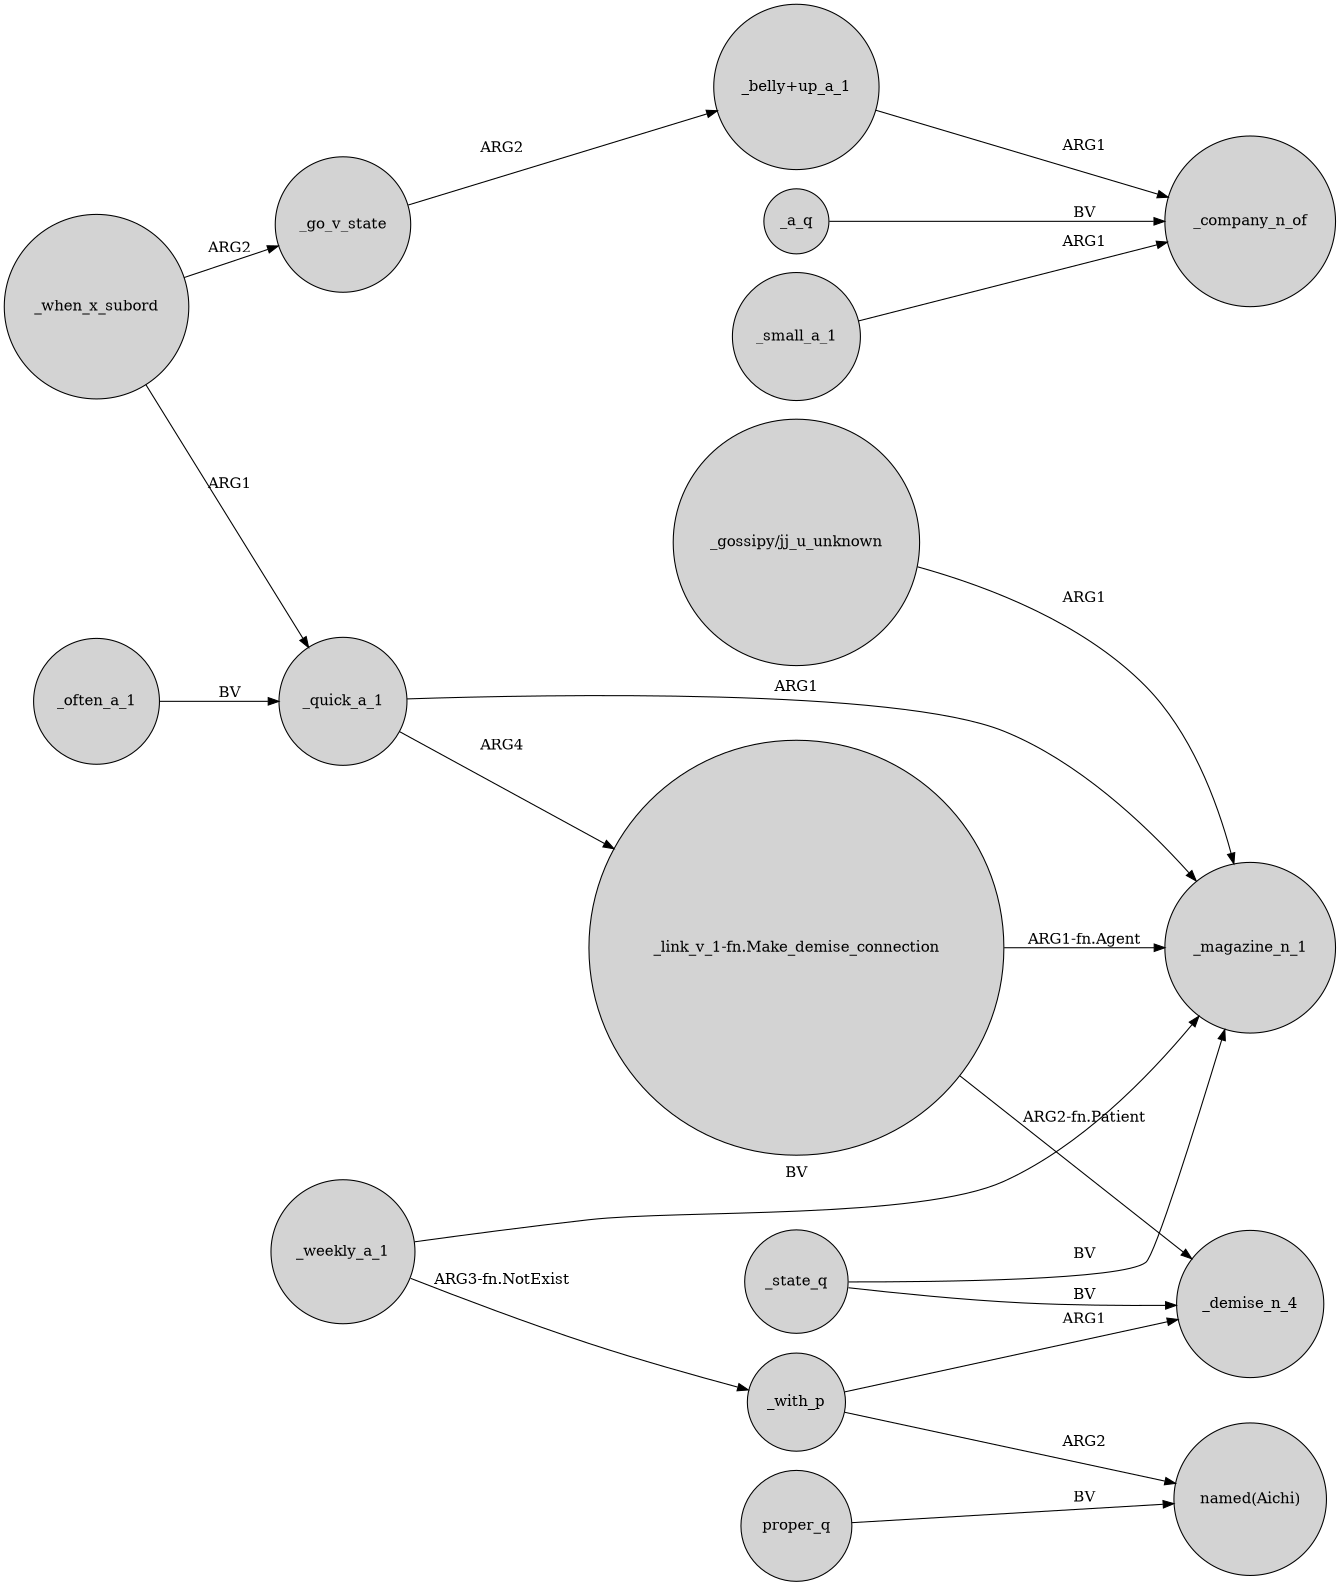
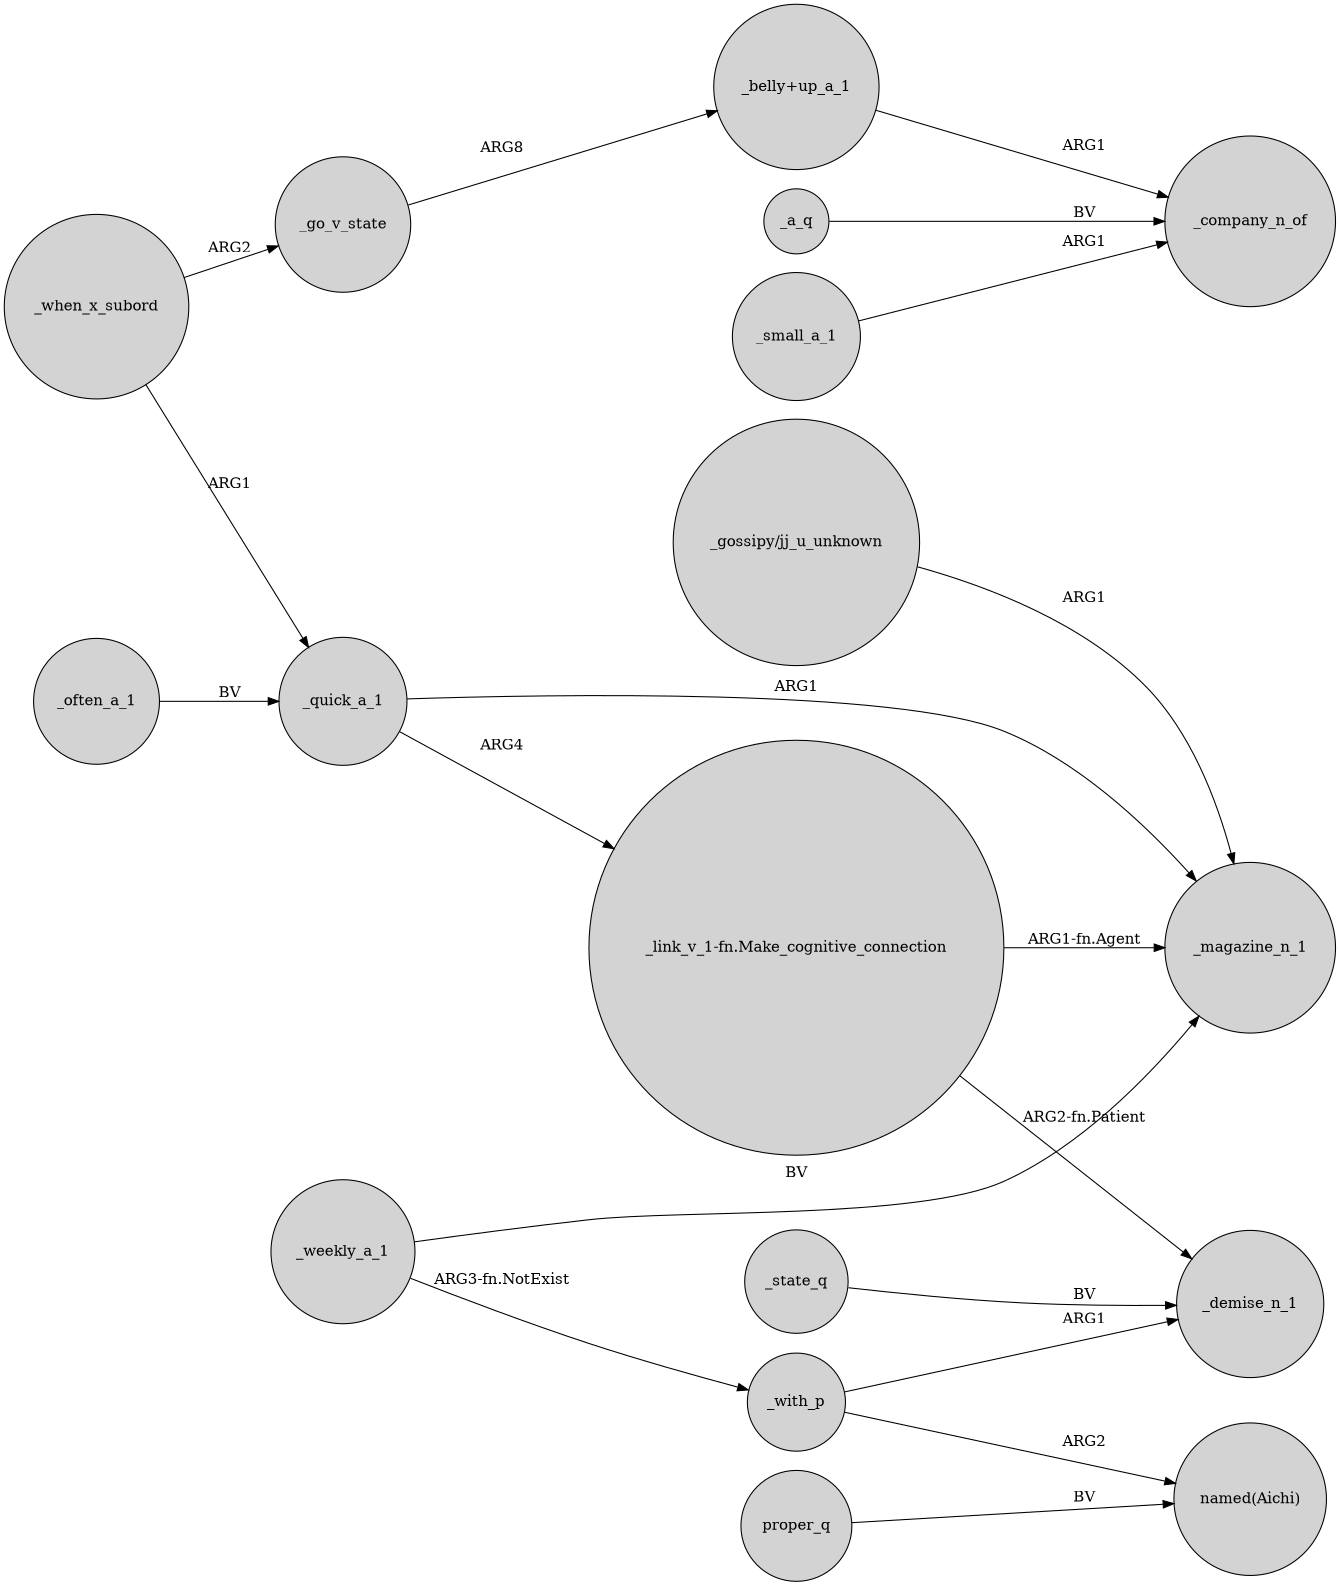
edge "_go_v_state" -> "_belly+up_a_1": label "ARG2" -> "ARG8"
node "_link_v_1-fn.Make_demise_connection": label "_link_v_1-fn.Make_demise_connection" -> "_link_v_1-fn.Make_cognitive_connection"
edge "_state_q" -> "_magazine_n_1": removed, label "BV"
node "_demise_n_4": label "_demise_n_4" -> "_demise_n_1"
